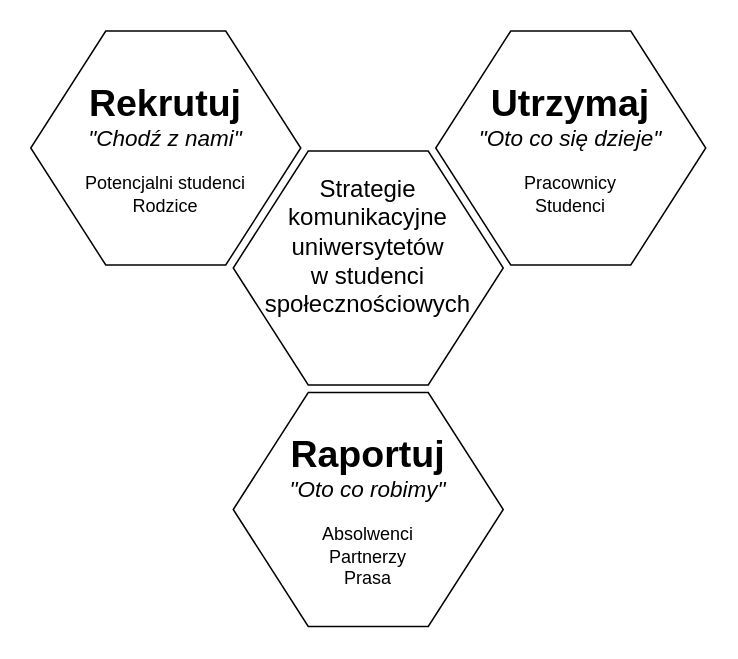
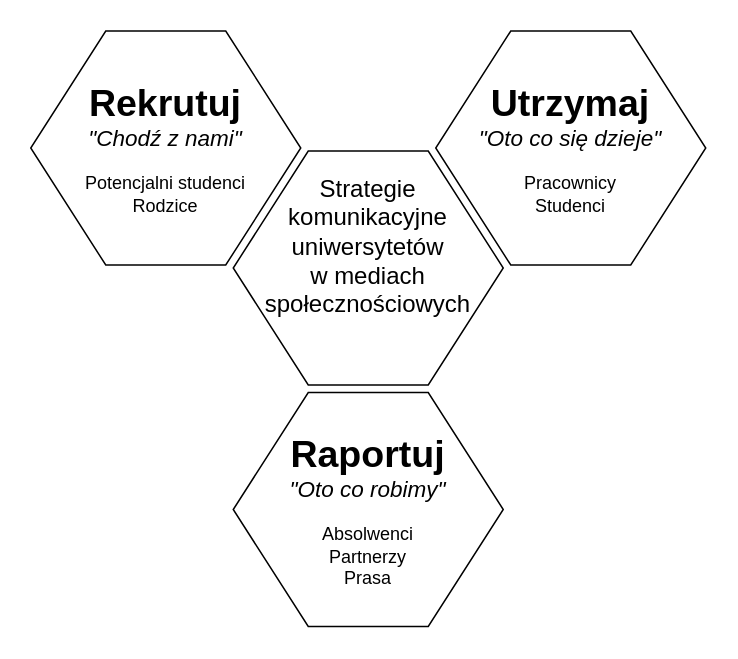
node "Strategie komunikacyjne uniwersytetów w studenci społecznościowych": label "Strategie komunikacyjne uniwersytetów w studenci społecznościowych" -> "Strategie komunikacyjne uniwersytetów w mediach społecznościowych"
